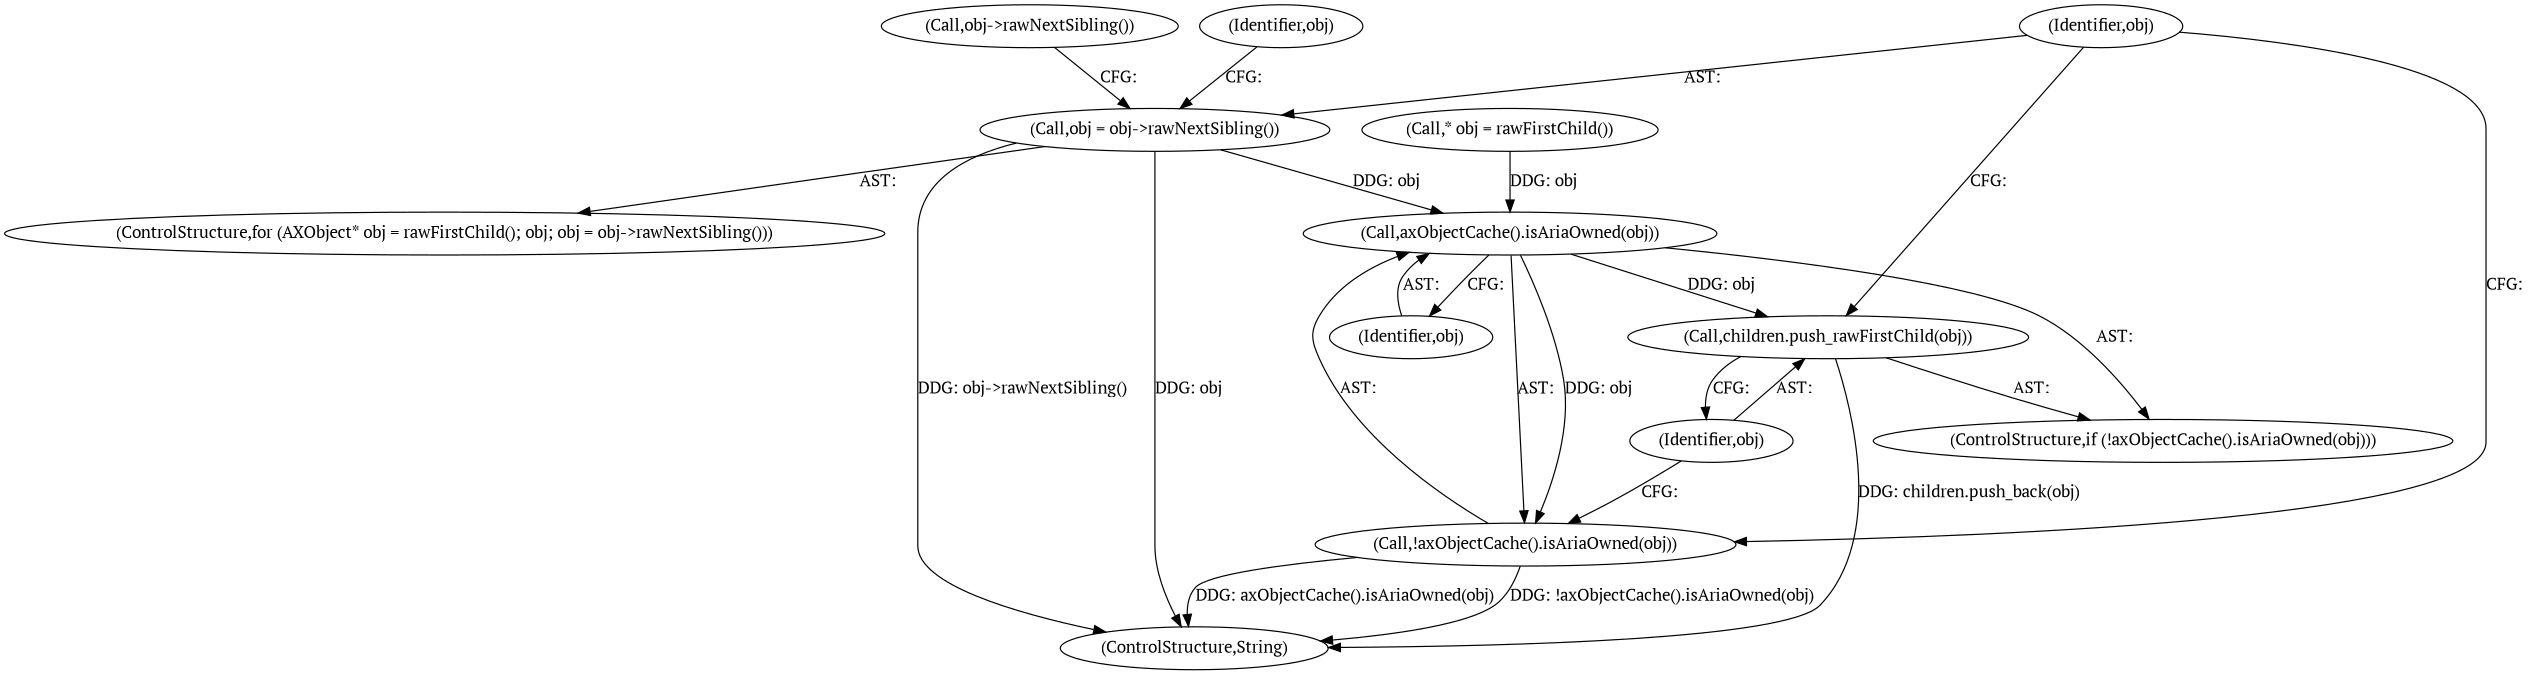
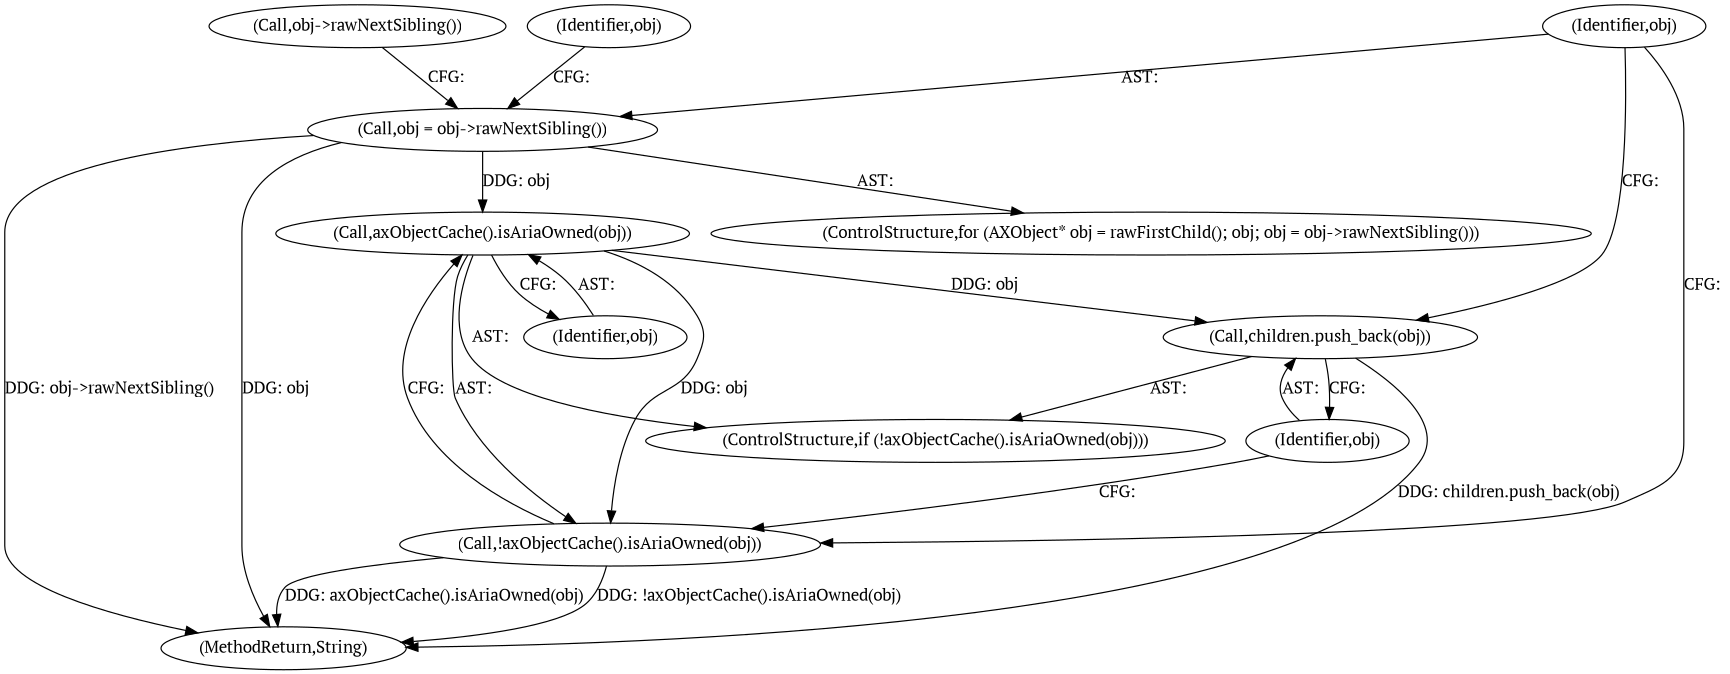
node "(Call,* obj = rawFirstChild())": removed
node "(Call,children.push_rawFirstChild(obj))": label "(Call,children.push_rawFirstChild(obj))" -> "(Call,children.push_back(obj))"
edge "(Call,!axObjectCache().isAriaOwned(obj))" -> "(Call,axObjectCache().isAriaOwned(obj))": label "AST: " -> "CFG: "
node "(ControlStructure,String)": label "(ControlStructure,String)" -> "(MethodReturn,String)"
